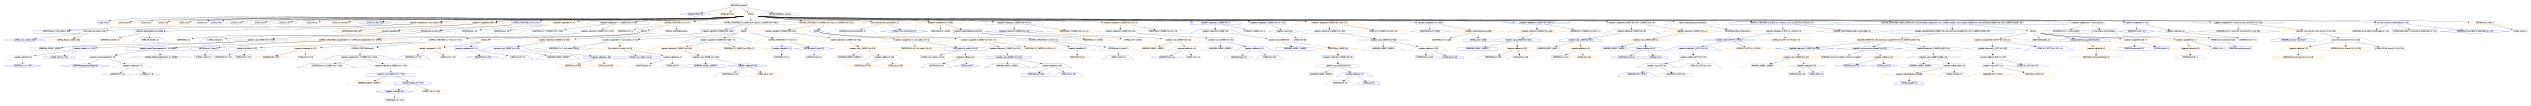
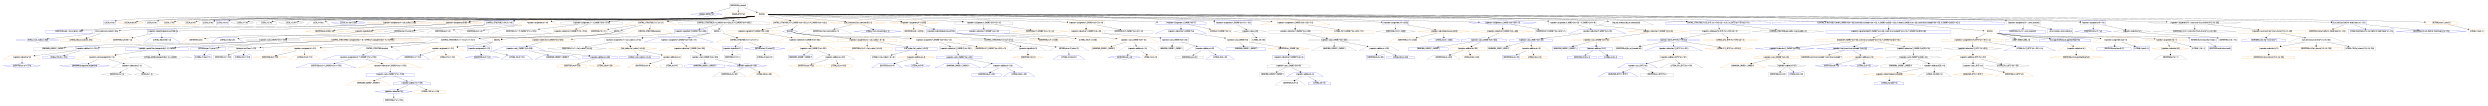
node "(METHOD_RETURN,int __fastcall)": removed
node "(LOCAL,v15: const char *)": removed
edge "(tftp_set_timeouts,tftp_set_timeouts(v6))" -> "(IDENTIFIER,v6,tftp_set_timeouts(v6))": now "(<operator>.and,*((_BYTE *)a1 + 591) & 2)" -> "(IDENTIFIER,v6,tftp_set_timeouts(v6))"
node "(<operator>.indirection,*(_DWORD *)(v6 + 16))": shape diamond -> house
node "(IDENTIFIER,v11,*(_DWORD *)(v6 + 328) = v11)": removed
